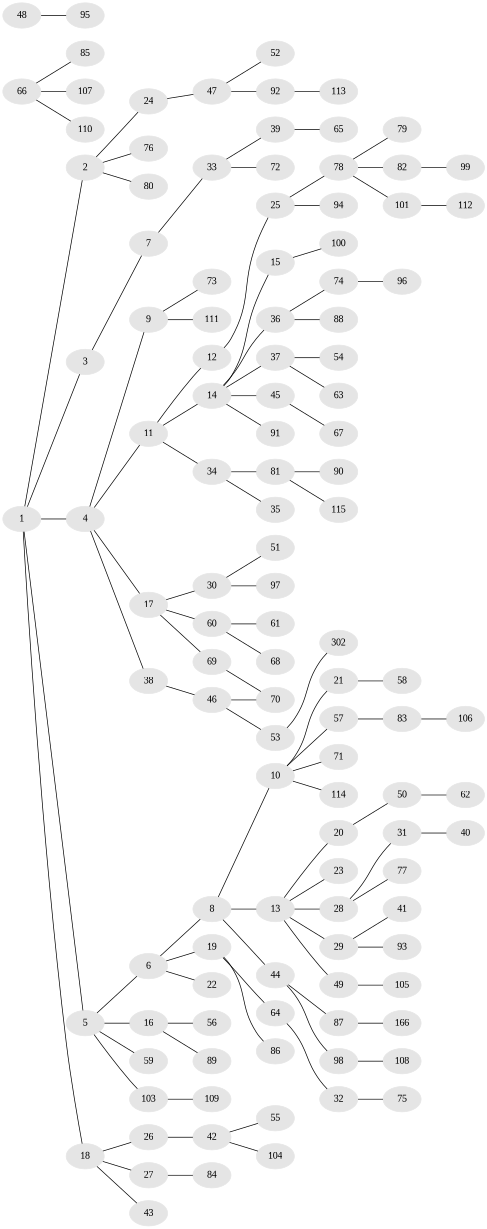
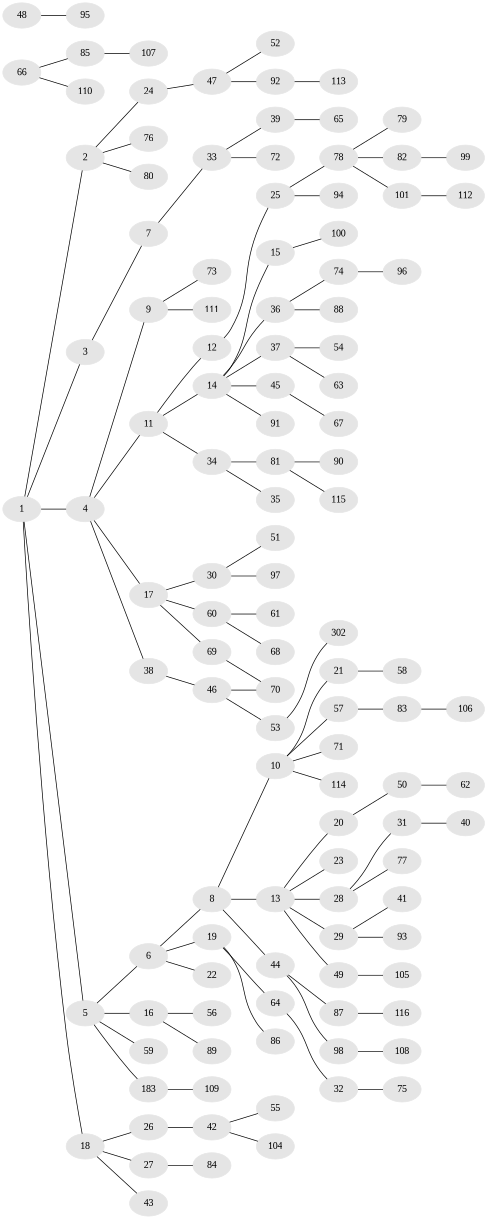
edge "66" -- "107": now "85" -- "107"
node "166": label "166" -> "116"
node "103": label "103" -> "183"
